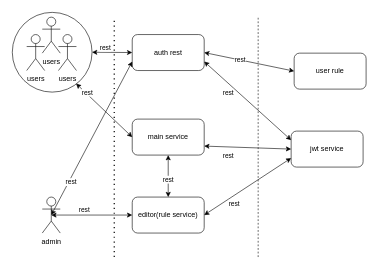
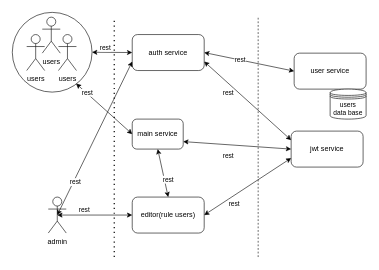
node "auth rest": label "auth rest" -> "auth service"
node "user rule": label "user rule" -> "user service"
node "users data base": added
node "main service": size 72x36 -> 51x30
node "admin": moved (51, 215) -> (57, 215)
node "editor(rule service)": label "editor(rule service)" -> "editor(rule users)"
